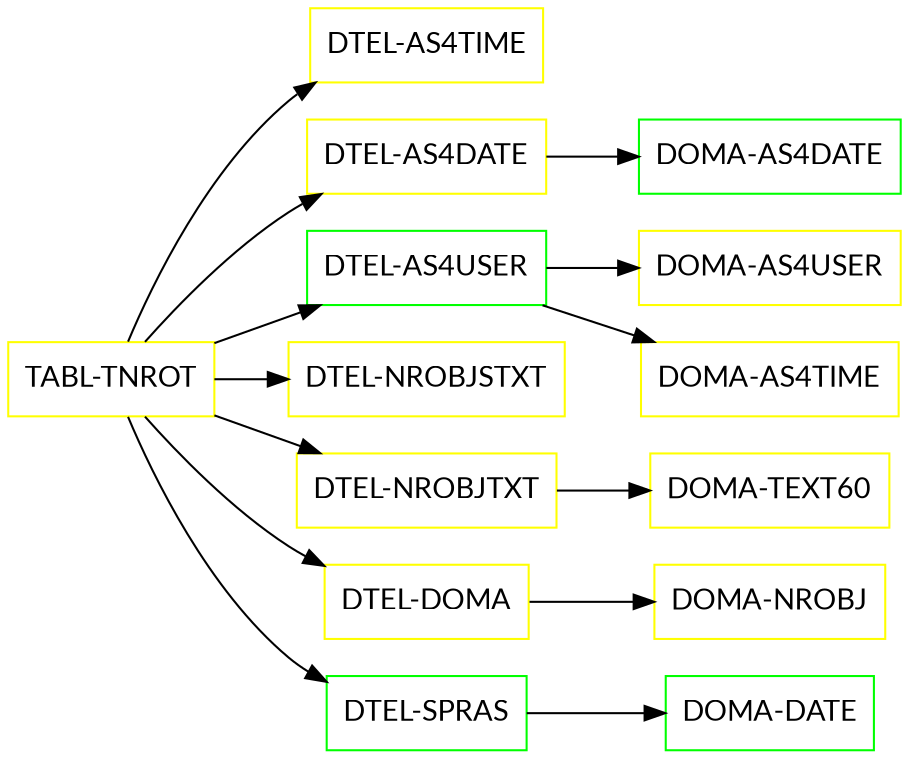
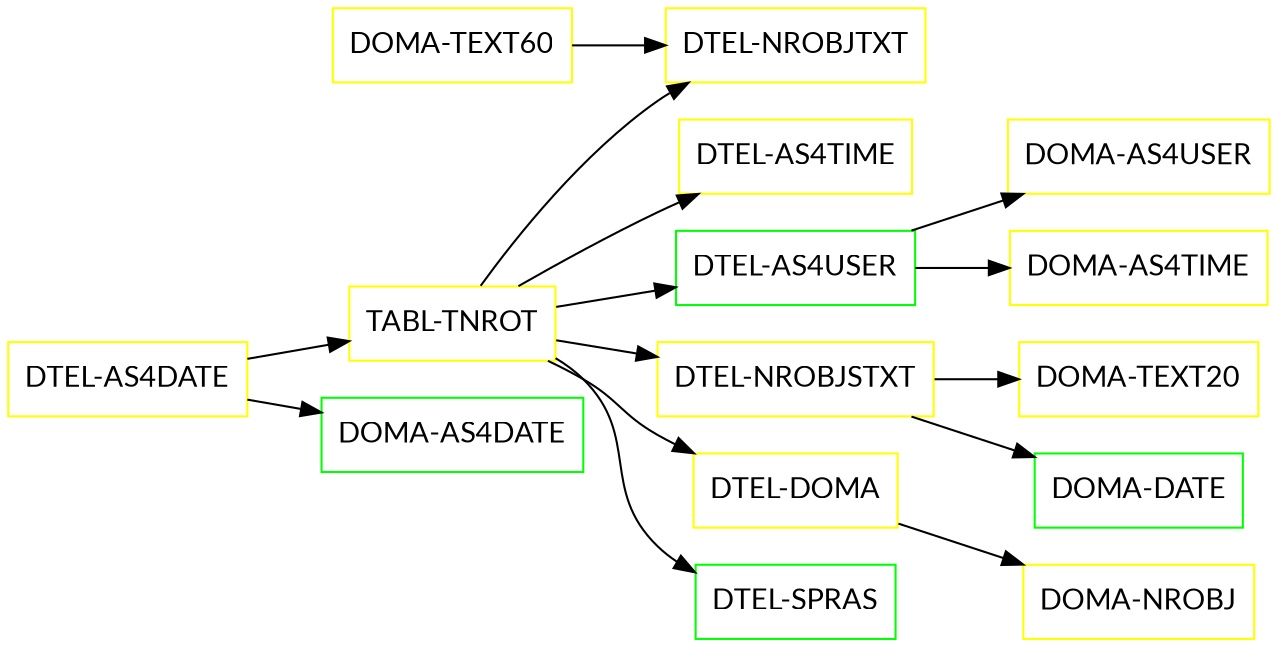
edge "TABL-TNROT" -> "DTEL-AS4DATE": reversed
node "DOMA-TEXT20": added
edge "DTEL-NROBJTXT" -> "DOMA-TEXT60": reversed
edge "DTEL-SPRAS" -> "DOMA-DATE": now "DTEL-NROBJSTXT" -> "DOMA-DATE"
